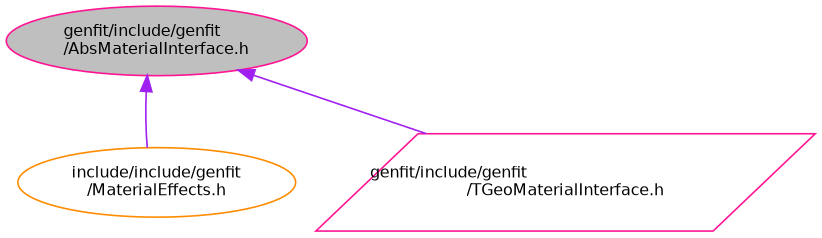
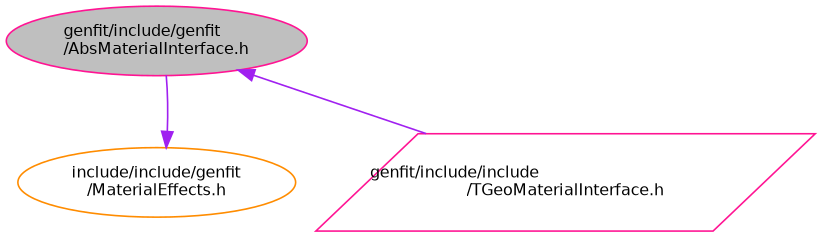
edge "include/include/genfit /MaterialEffects.h" -> "genfit/include/genfit /AbsMaterialInterface.h": reversed
node "genfit/include/genfit /TGeoMaterialInterface.h": label "genfit/include/genfit /TGeoMaterialInterface.h" -> "genfit/include/include /TGeoMaterialInterface.h"
